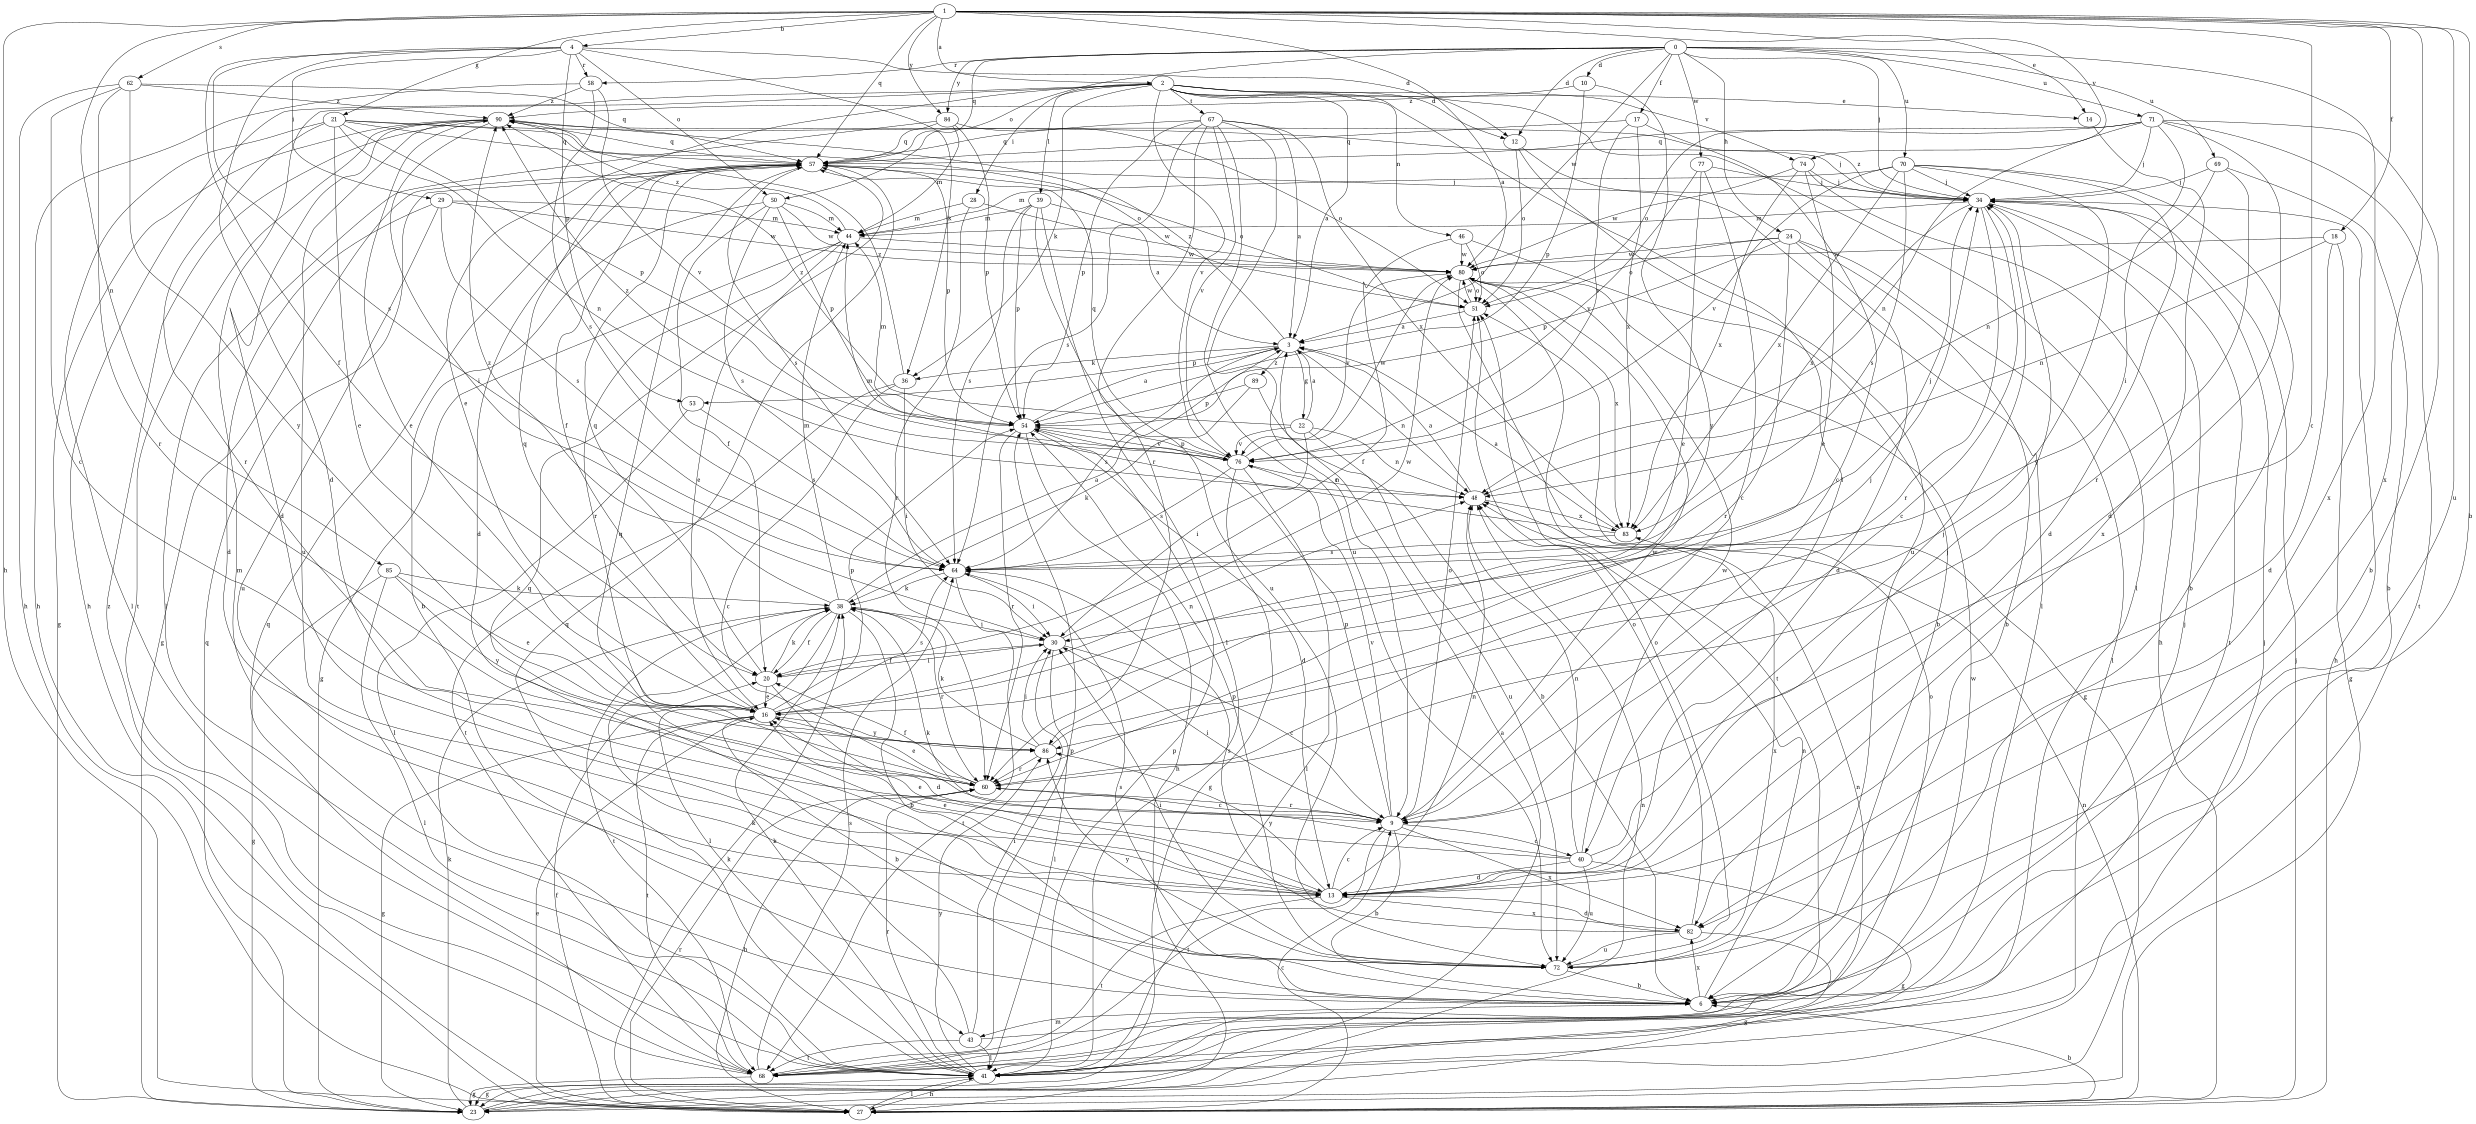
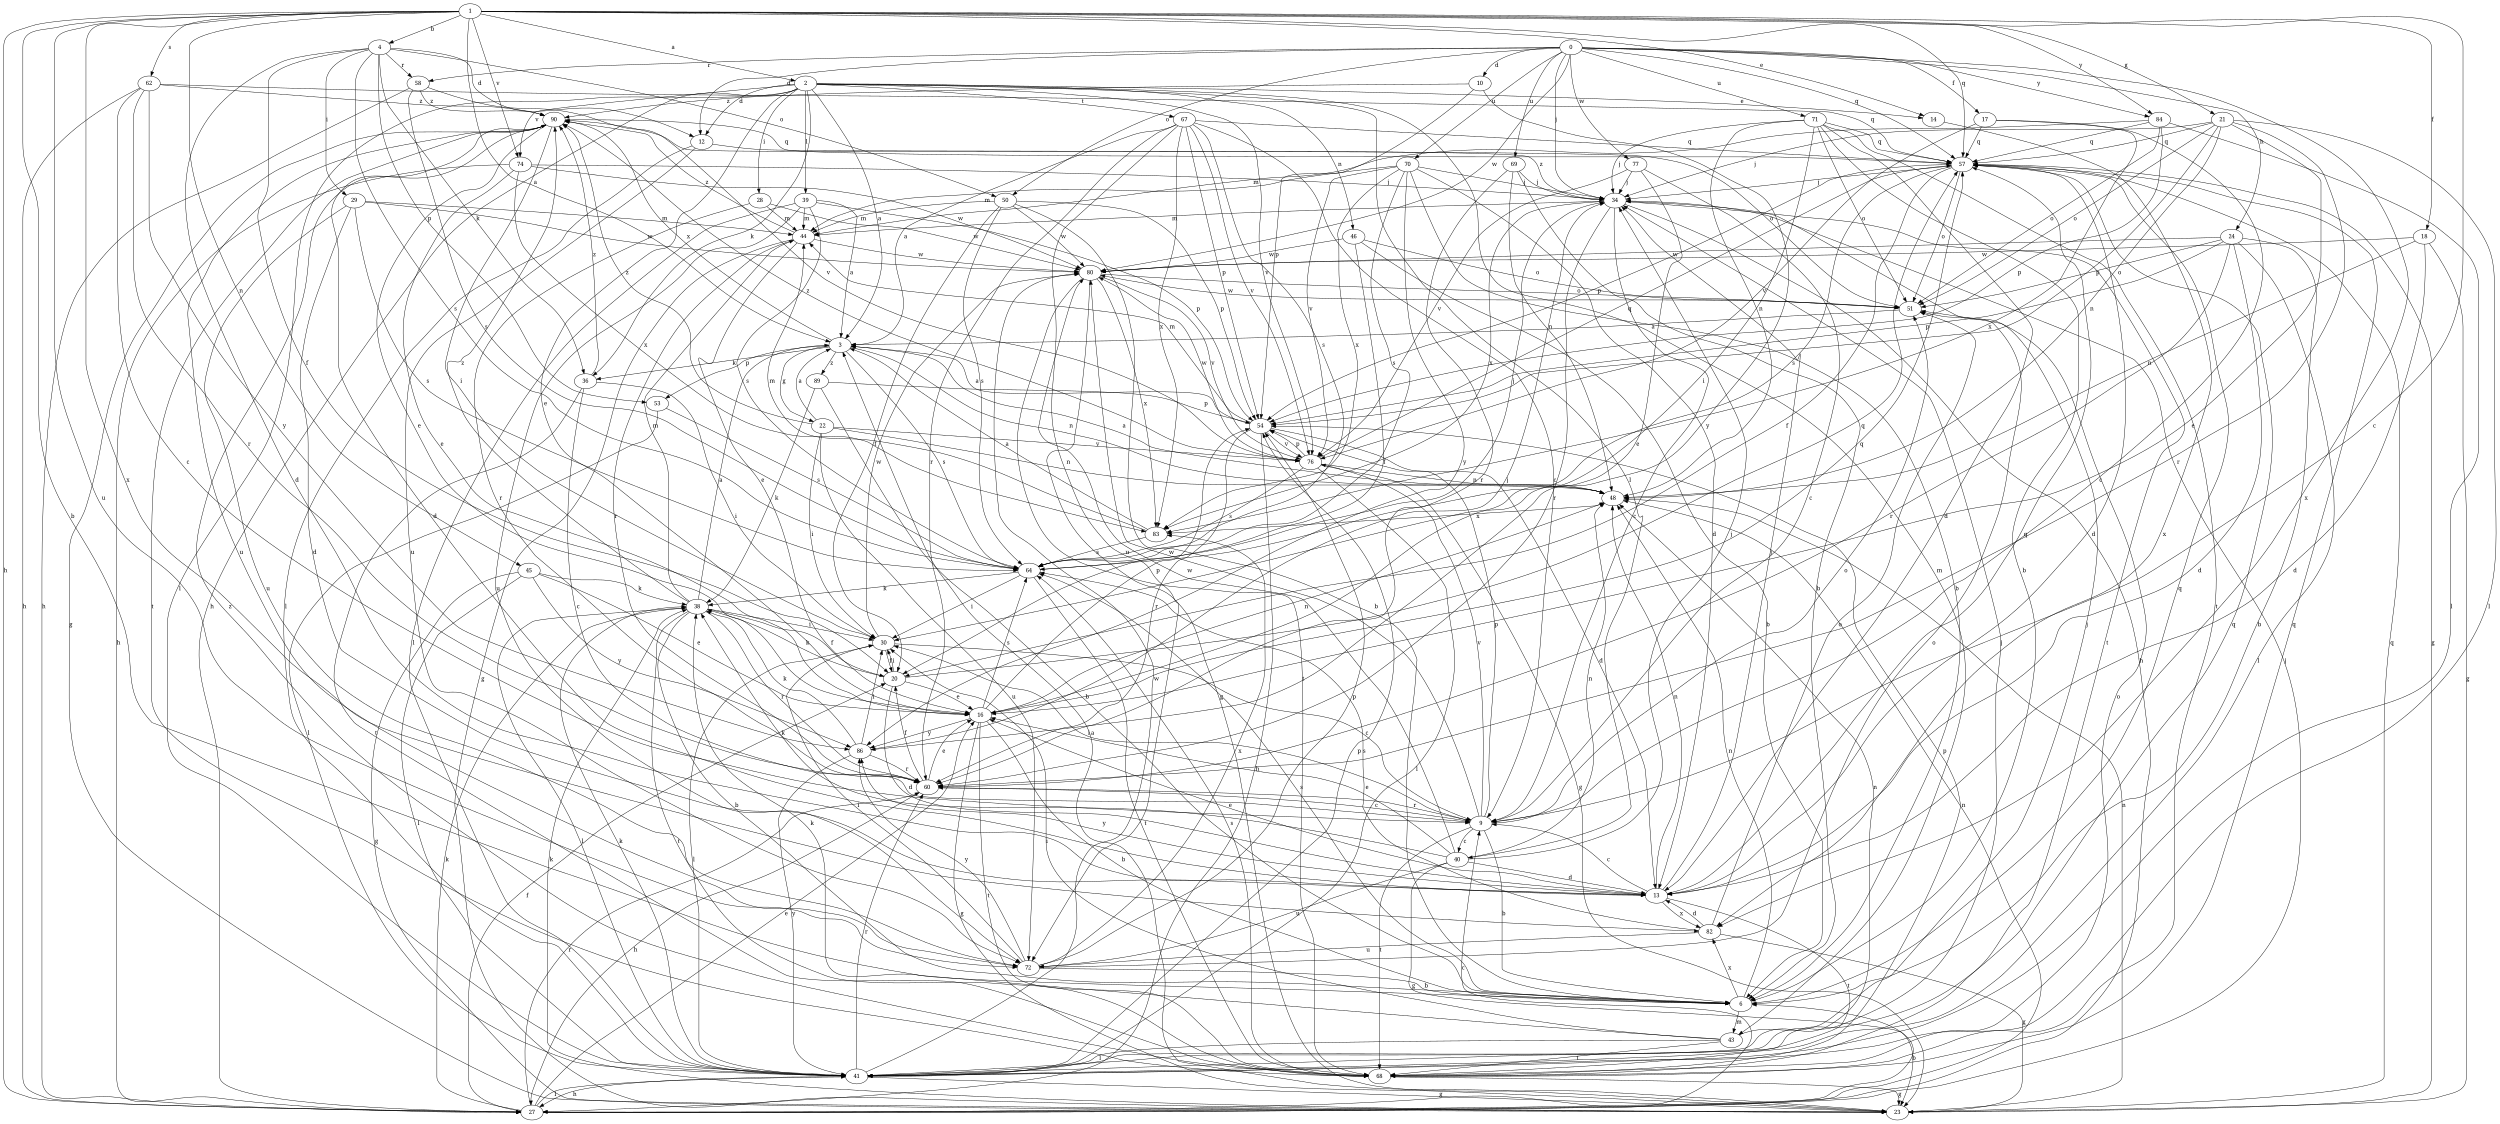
edge "3" -> "90": label "z" -> "x"
node "85": label "85" -> "45"
edge "9" -> "82": removed, label "x"
edge "41" -> "86": reversed
